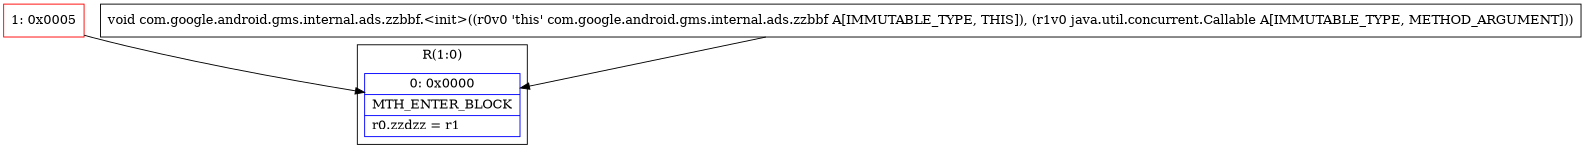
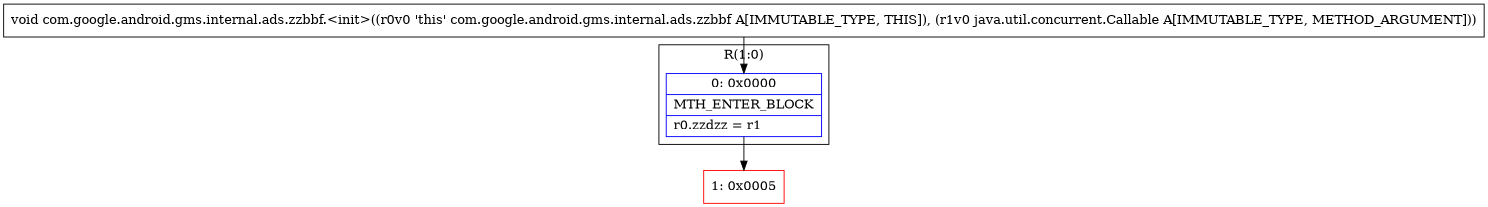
edge "1: 0x0005" -> "0: 0x0000": reversed
